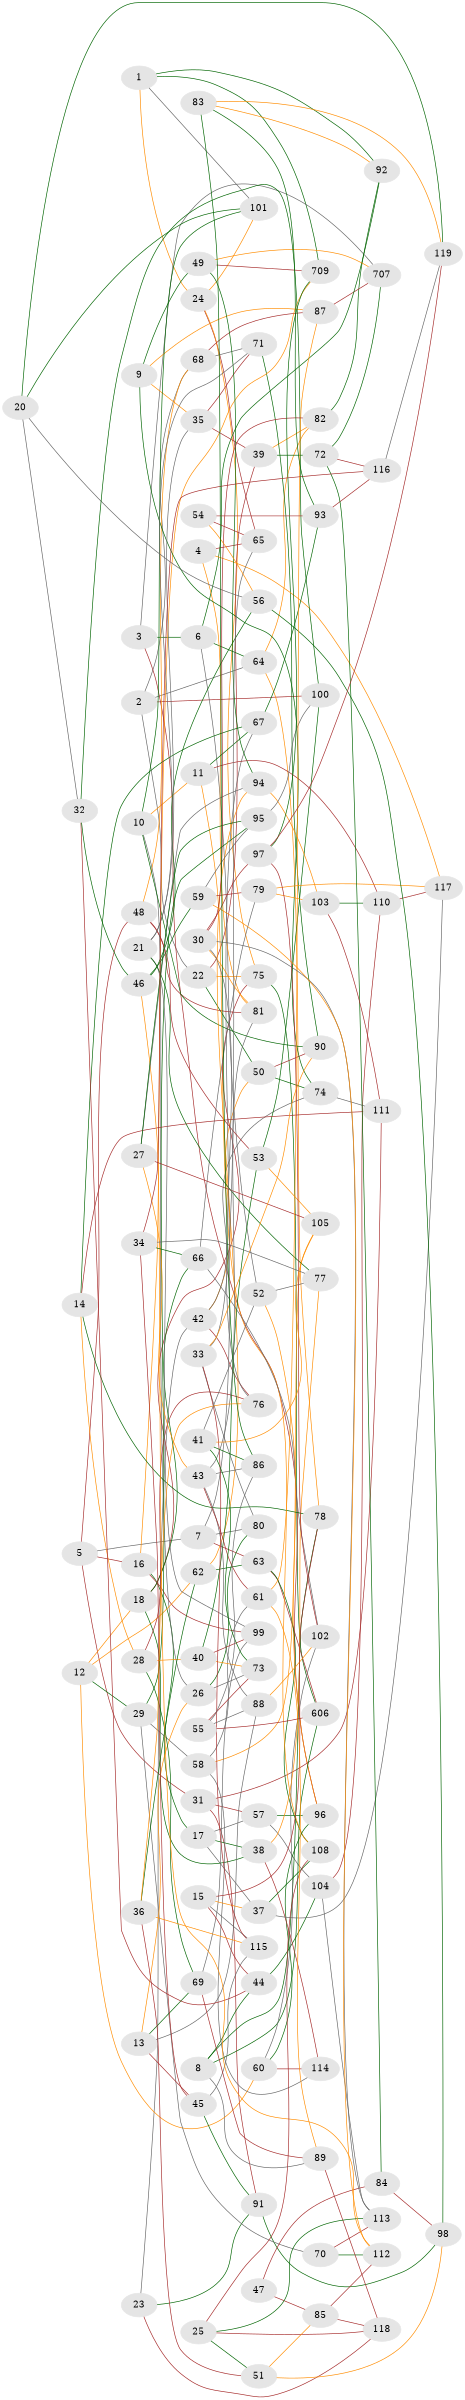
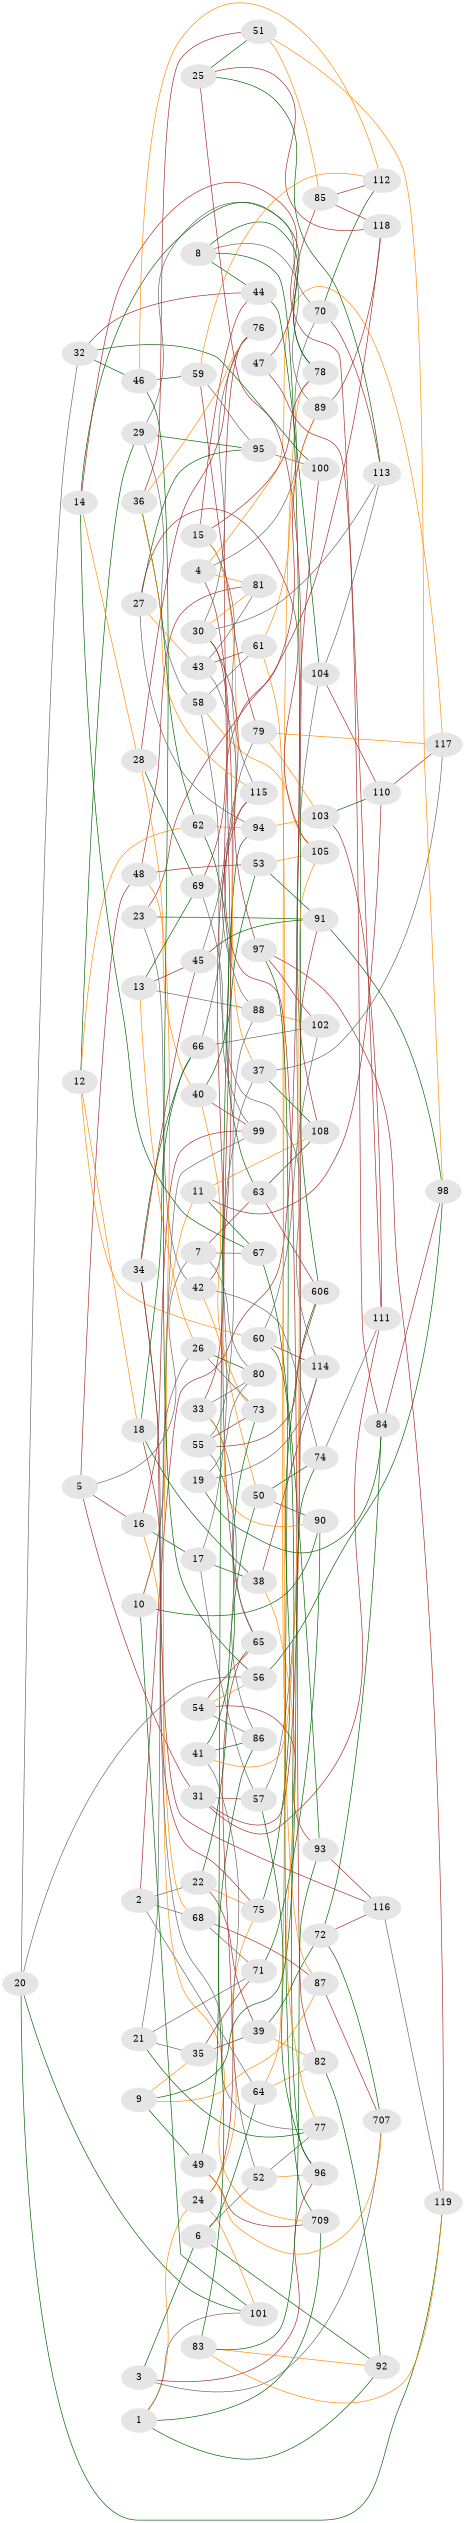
edge "70" -- "4": added
edge "100" -- "53": now "91" -- "53"
edge "86" -- "43": now "86" -- "54"
node "19": added
